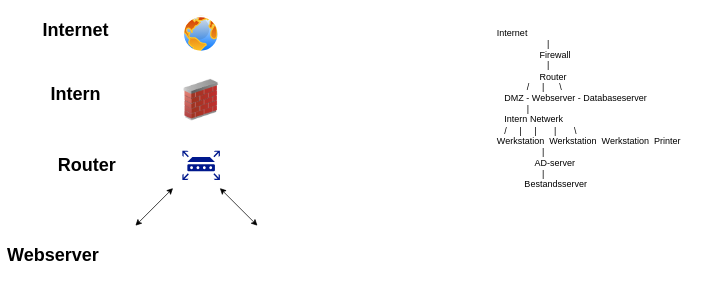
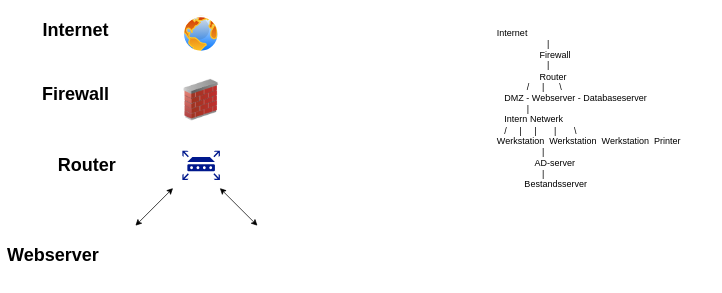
node "Intern": label "Intern" -> "Firewall"
